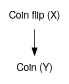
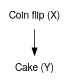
node "Coin (Y)": label "Coin (Y)" -> "Cake (Y)"
